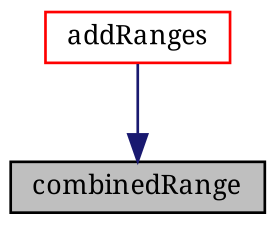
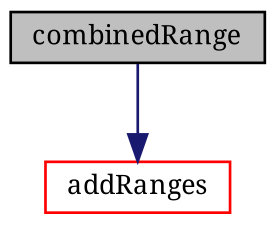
edge "addRanges" -> "combinedRange": reversed
